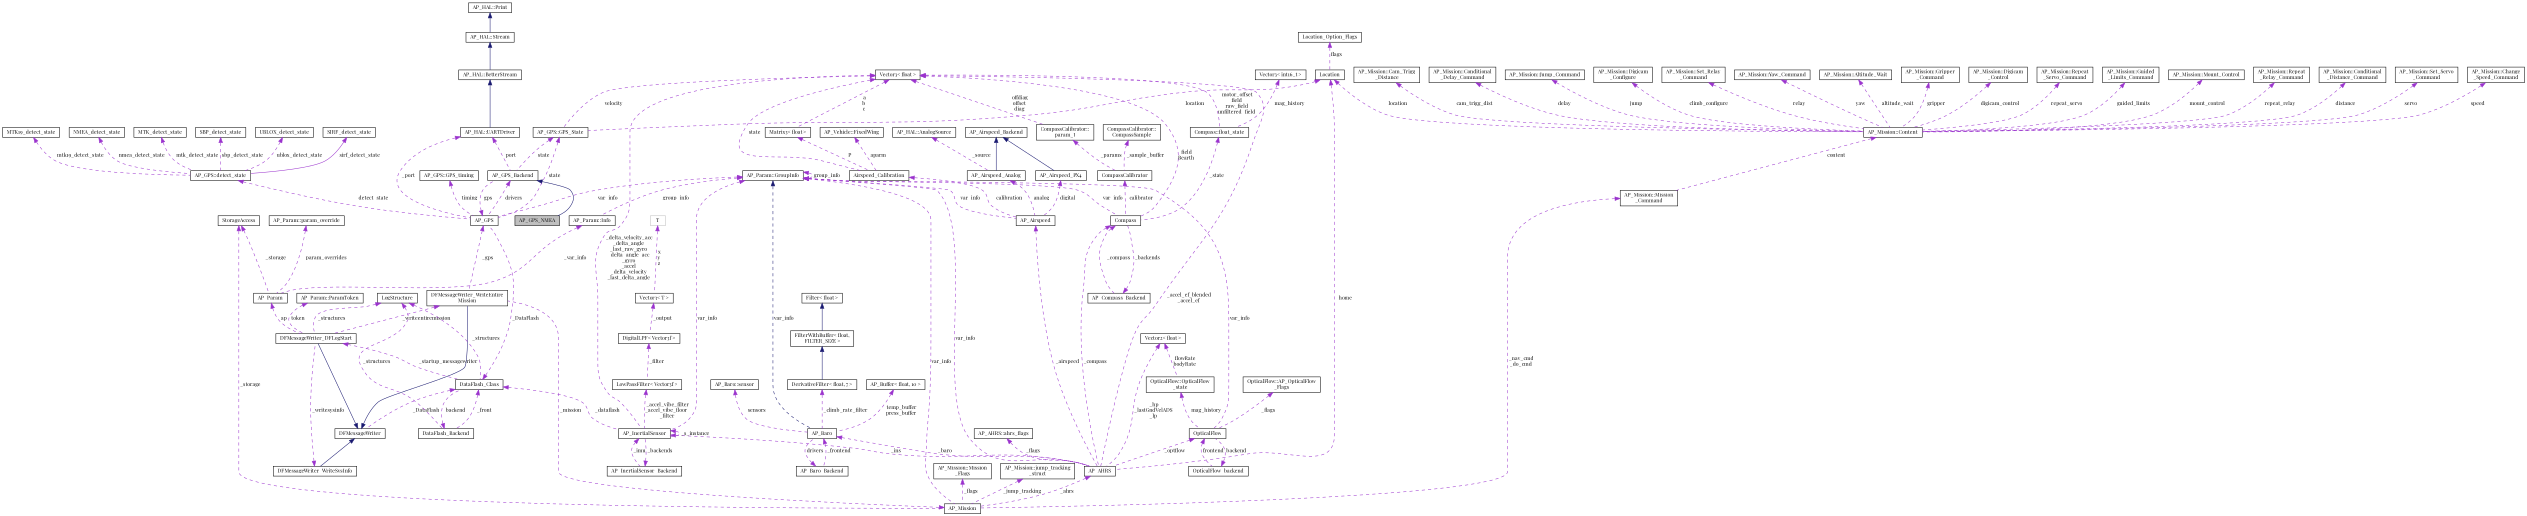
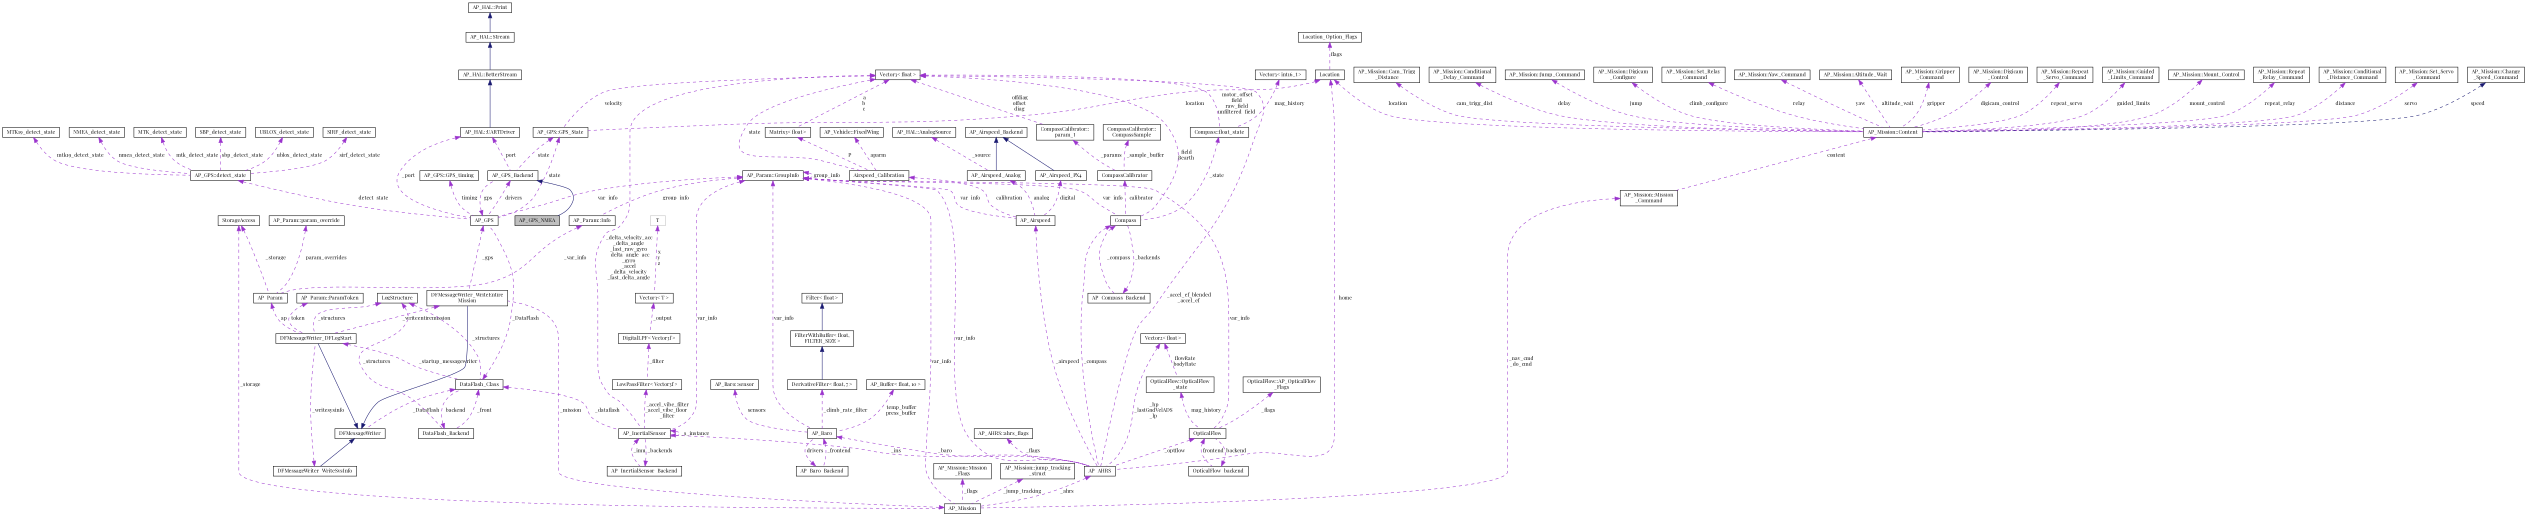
edge "AP_Mission::Content" -> "AP_Mission::Change _Speed_Command": color darkorchid3 -> midnightblue
edge "AP_GPS::detect_state" -> "SIRF_detect_state": style solid -> dashed
edge "AP_Baro" -> "AP_Param::GroupInfo": color midnightblue -> darkorchid3
